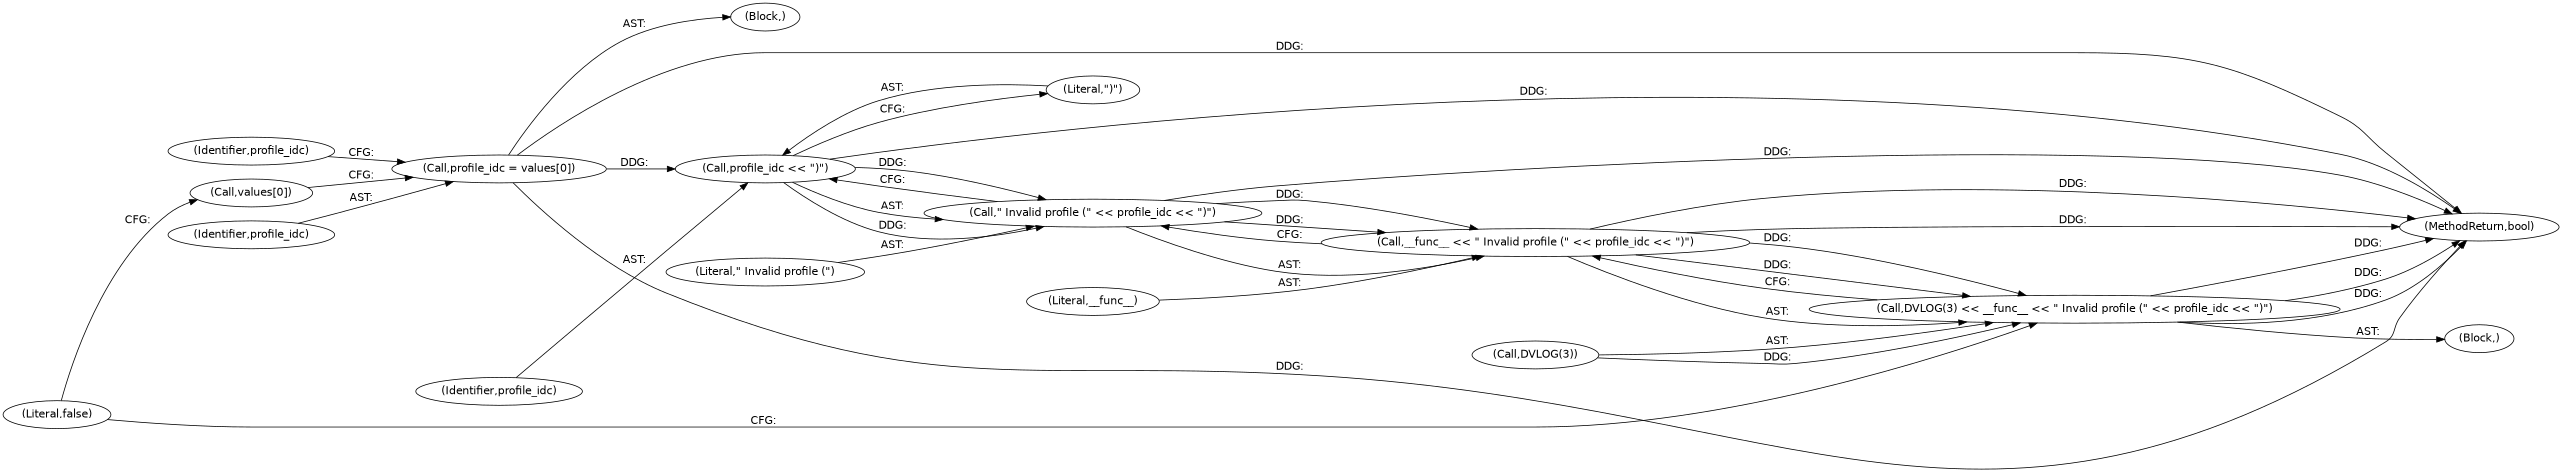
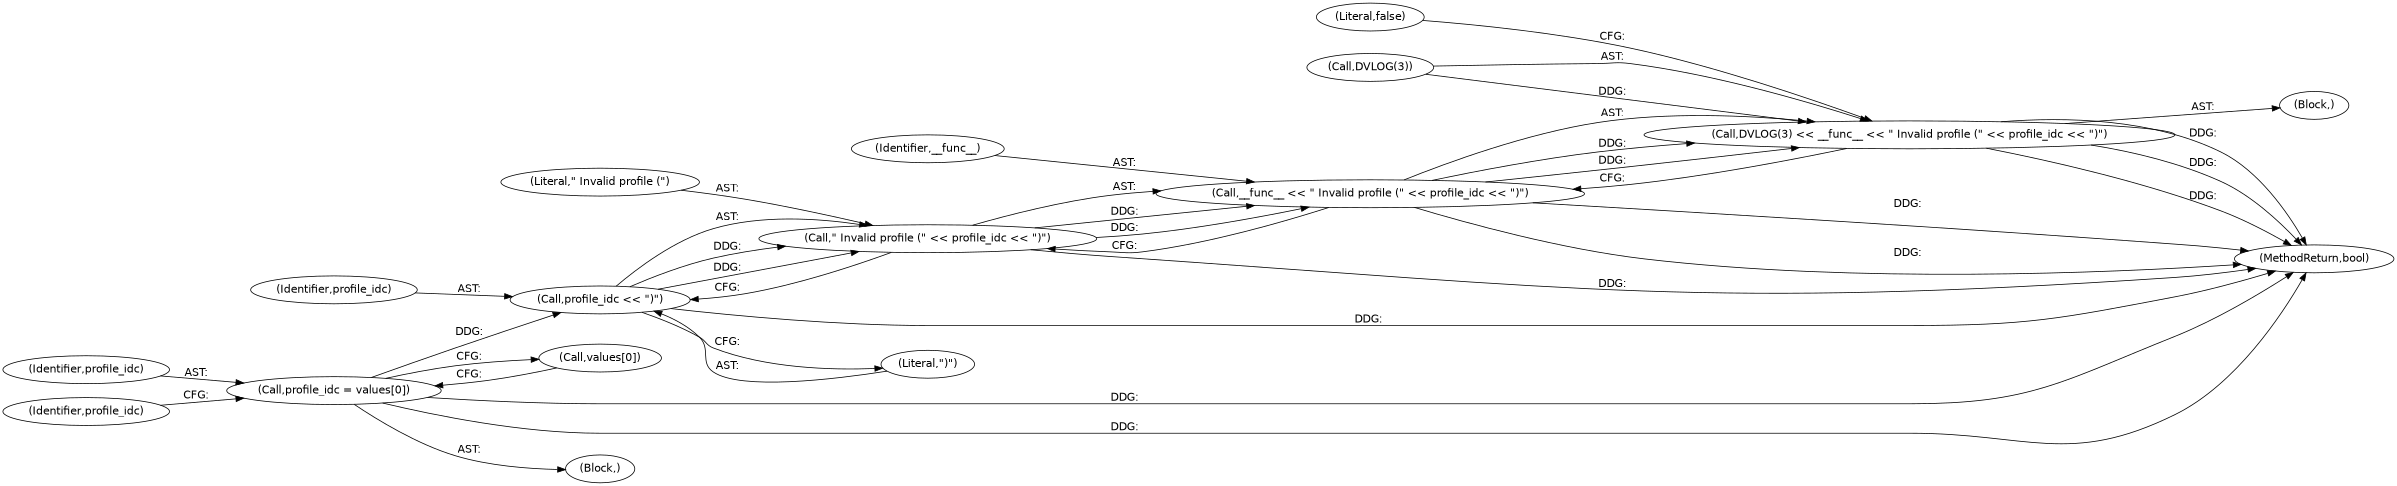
edge "(Literal,false)" -> "(Call,values[0])": now "(Call,profile_idc = values[0])" -> "(Call,values[0])"
node "(Literal,__func__)": label "(Literal,__func__)" -> "(Identifier,__func__)"
